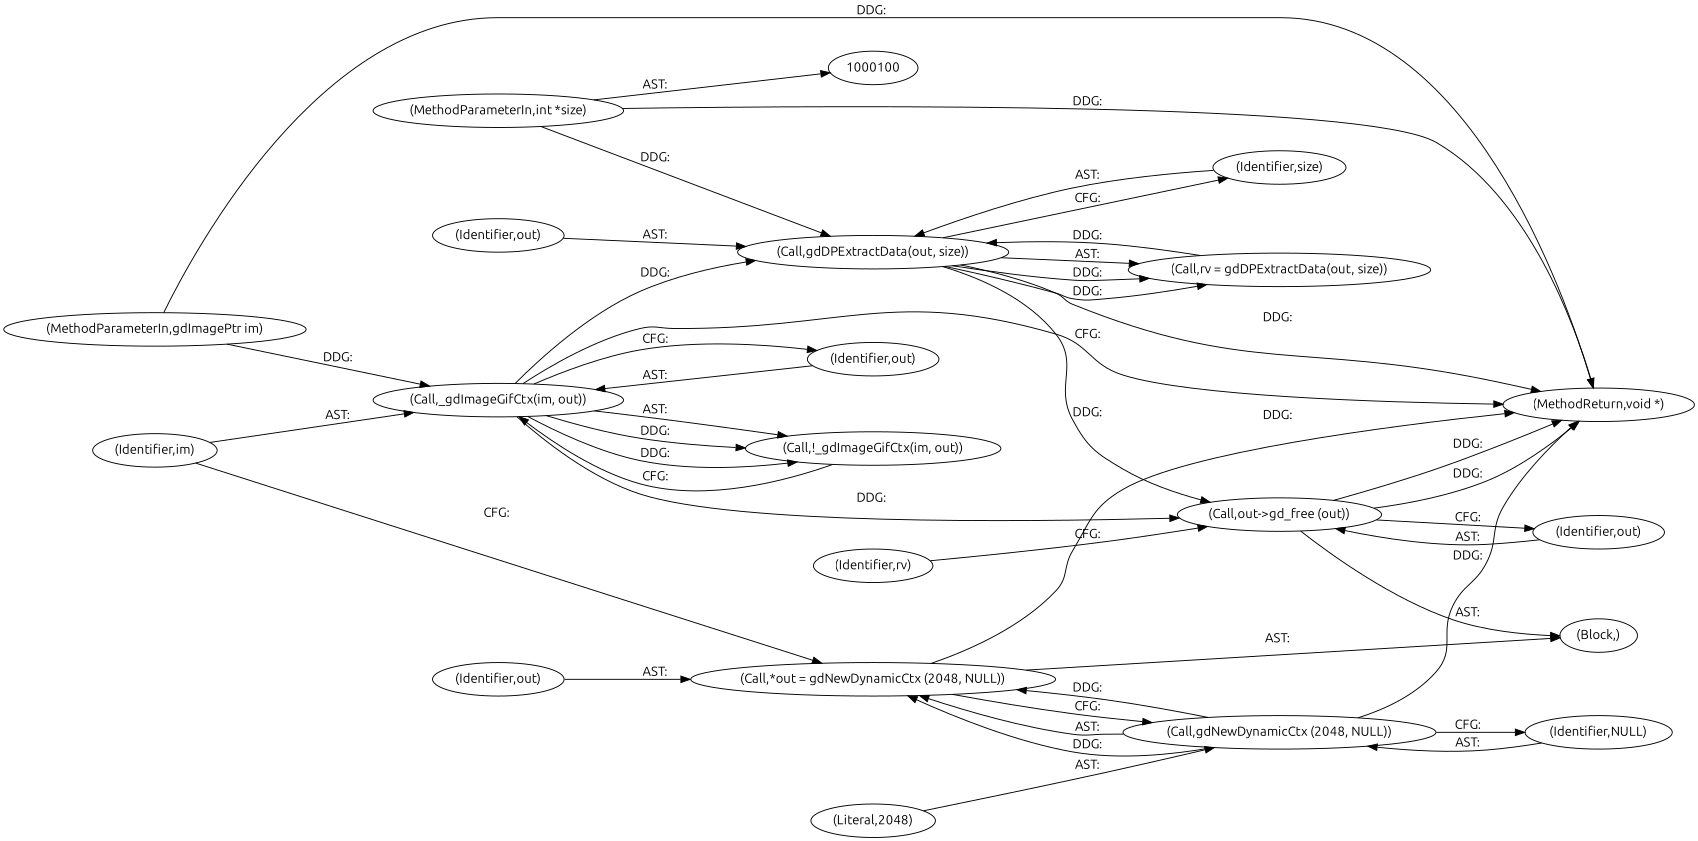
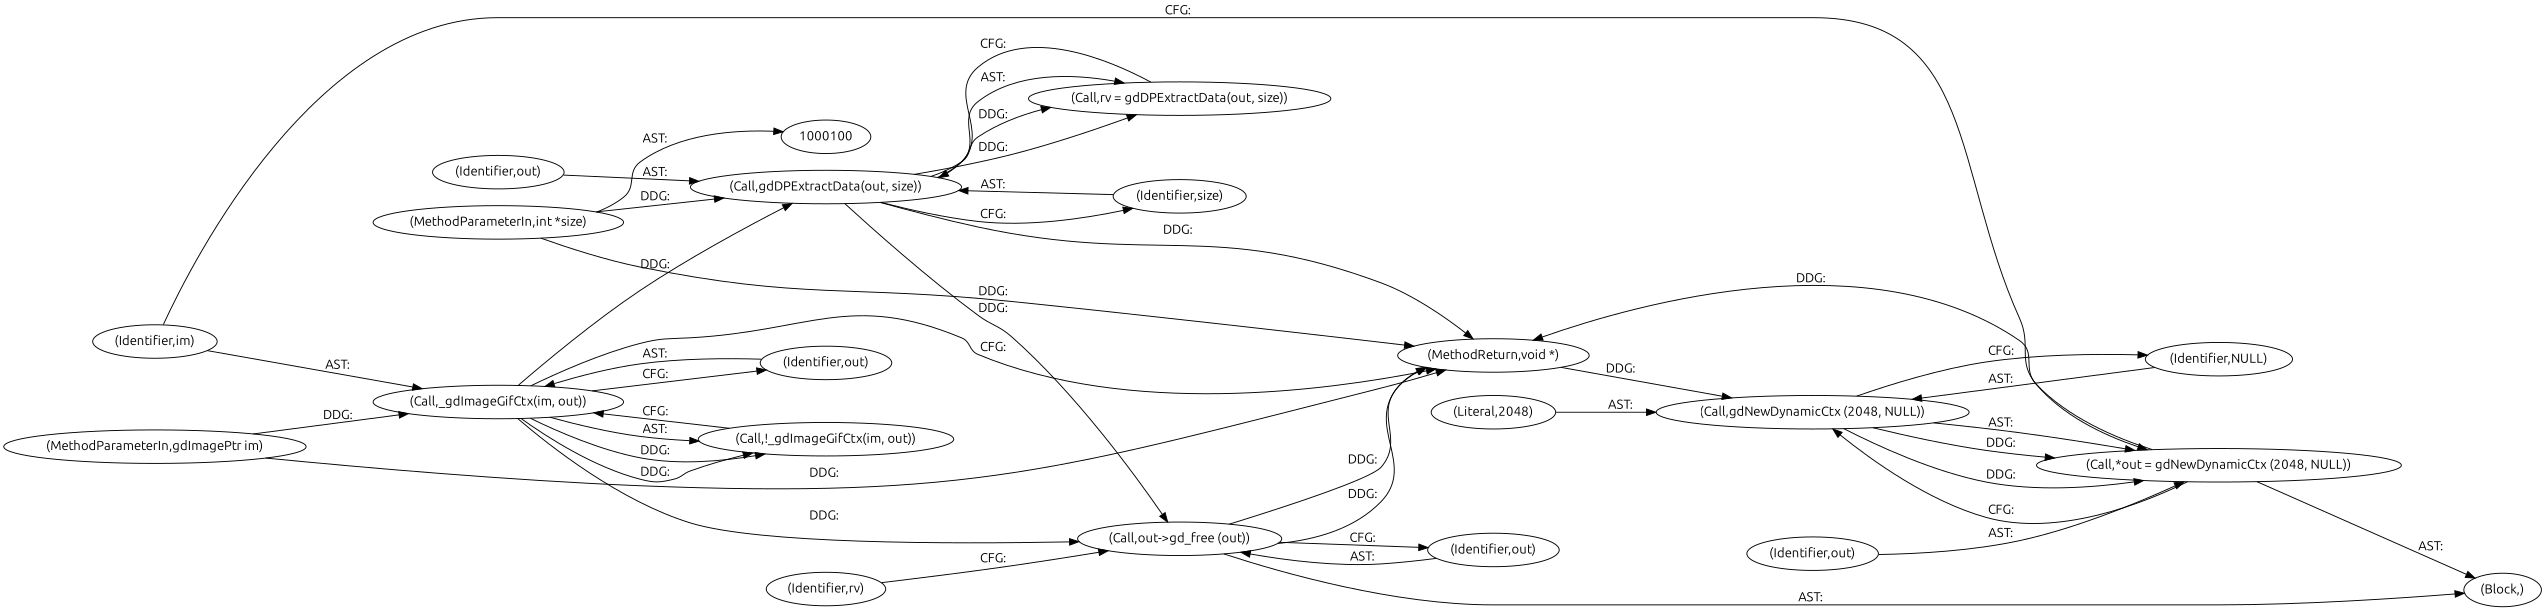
edge "(Call,rv = gdDPExtractData(out, size))" -> "(Call,gdDPExtractData(out, size))": label "DDG: " -> "CFG: "
edge "(Call,gdNewDynamicCtx (2048, NULL))" -> "(MethodReturn,void *)": reversed
